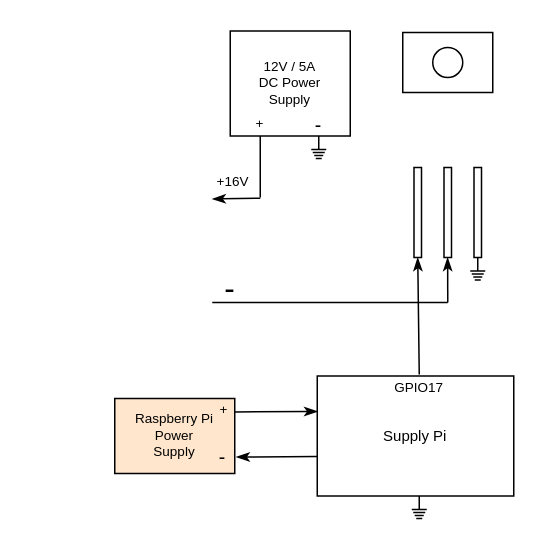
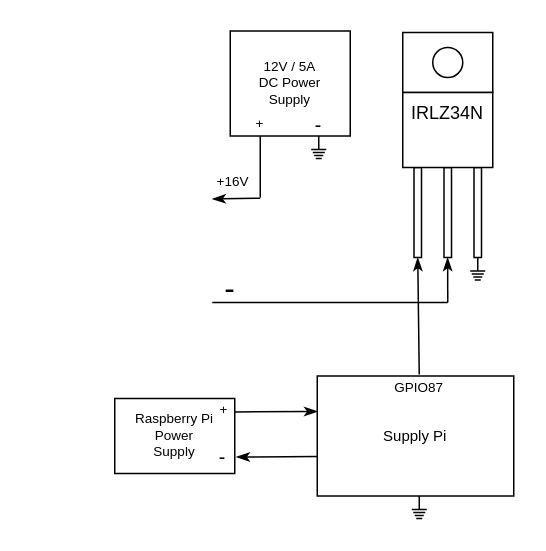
node "IRLZ34N": added
node "GPIO17": label "GPIO17" -> "GPIO87"
node "Raspberry Pi Power Supply": fillcolor #ffe6cc -> #ffffff
